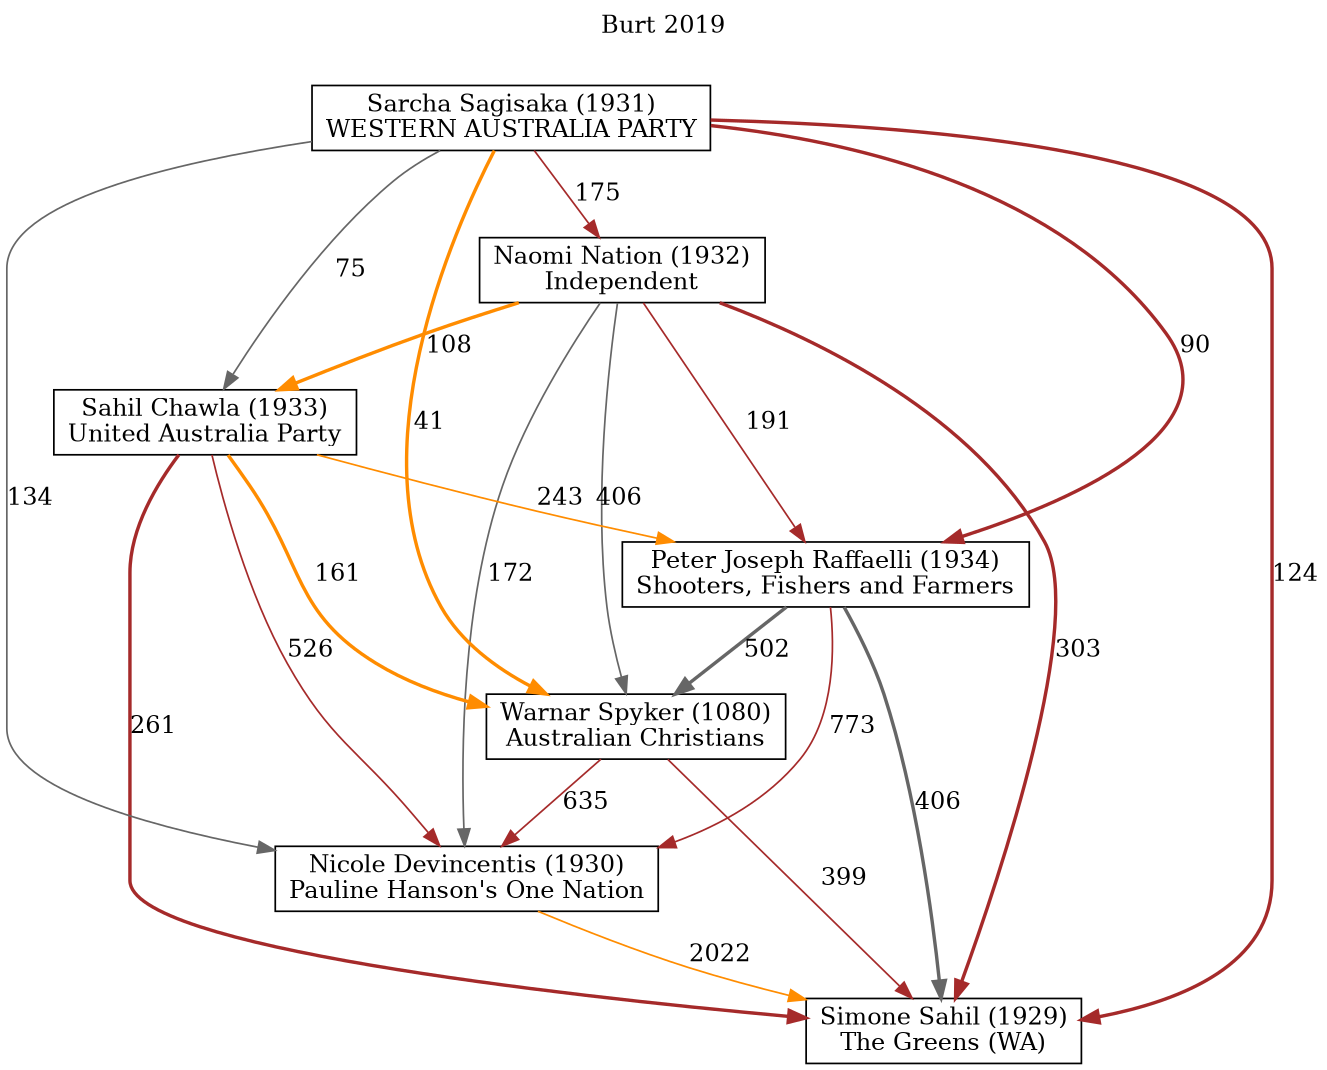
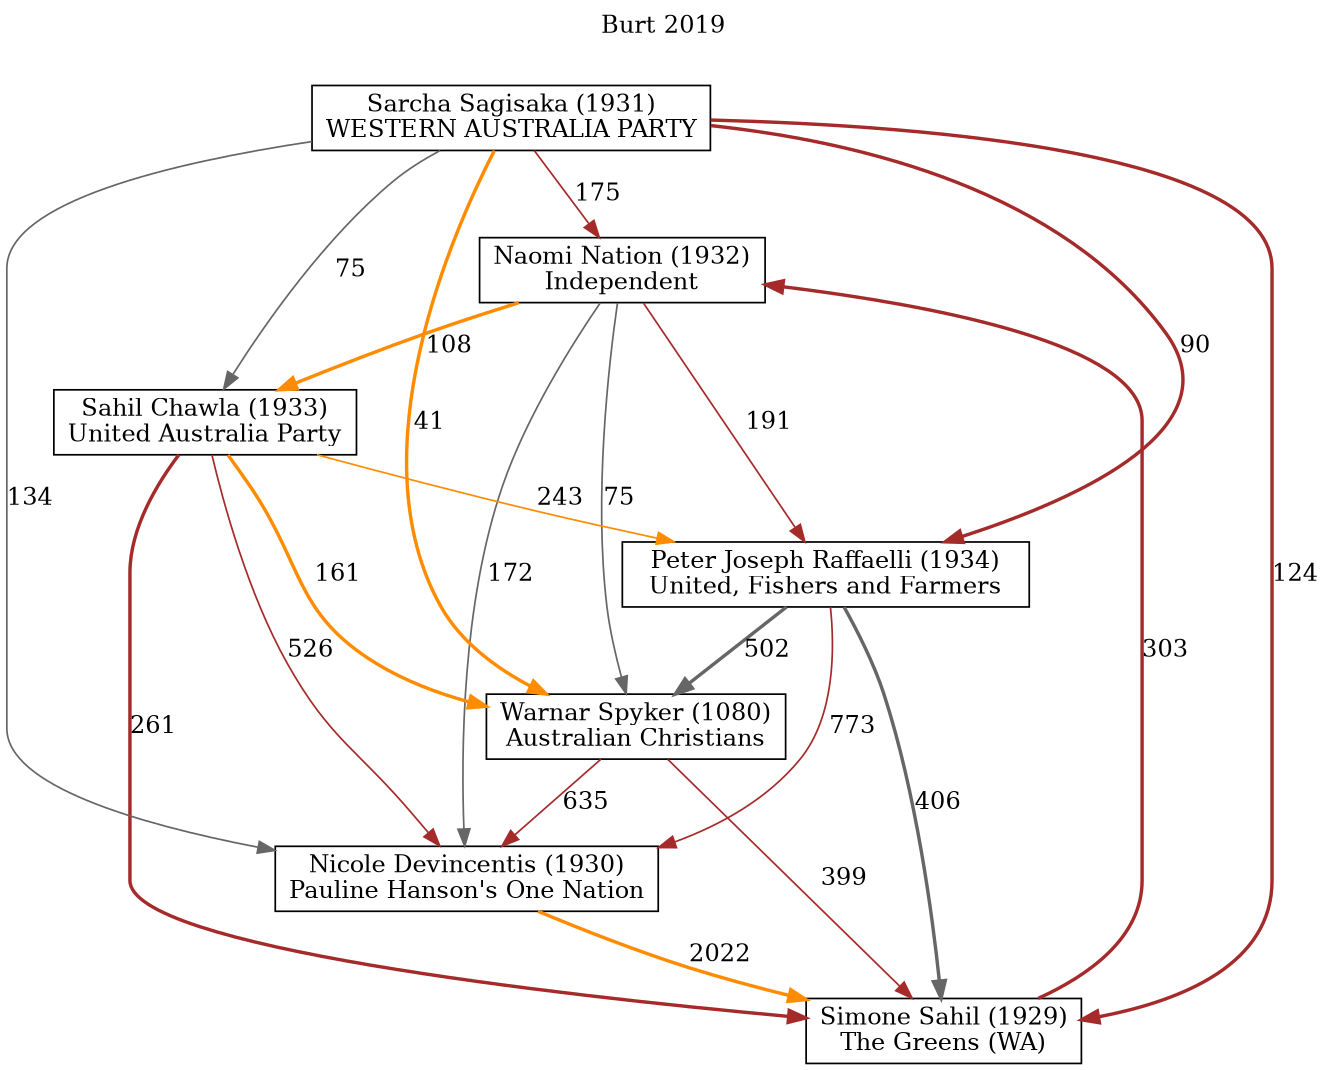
edge "Naomi Nation (1932) Independent" -> "Warnar Spyker (1080) Australian Christians": label "406" -> "75"
edge "Naomi Nation (1932) Independent" -> "Simone Sahil (1929) The Greens (WA)": reversed
node "Peter Joseph Raffaelli (1934) Shooters, Fishers and Farmers": label "Peter Joseph Raffaelli (1934) Shooters, Fishers and Farmers" -> "Peter Joseph Raffaelli (1934) United, Fishers and Farmers"
edge "Nicole Devincentis (1930) Pauline Hanson's One Nation" -> "Simone Sahil (1929) The Greens (WA)": style solid -> bold
